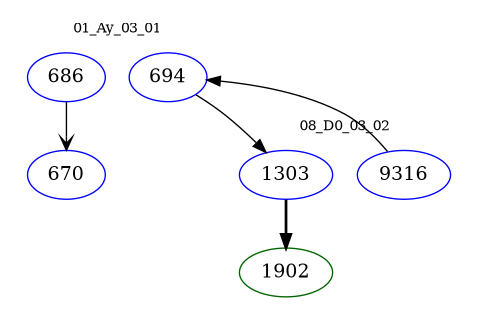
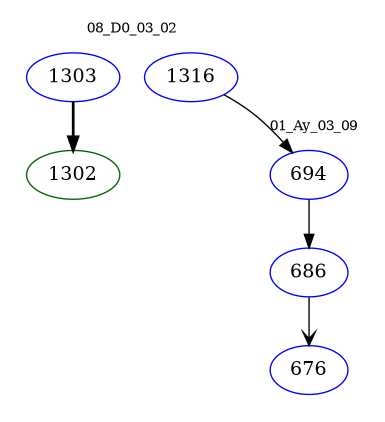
cluster "01_Ay_03_01": label "01_Ay_03_01" -> "01_Ay_03_09"
edge "694" -> "1303": now "694" -> "686"
node "670": label "670" -> "676"
node "9316": label "9316" -> "1316"
node "1902": label "1902" -> "1302"
